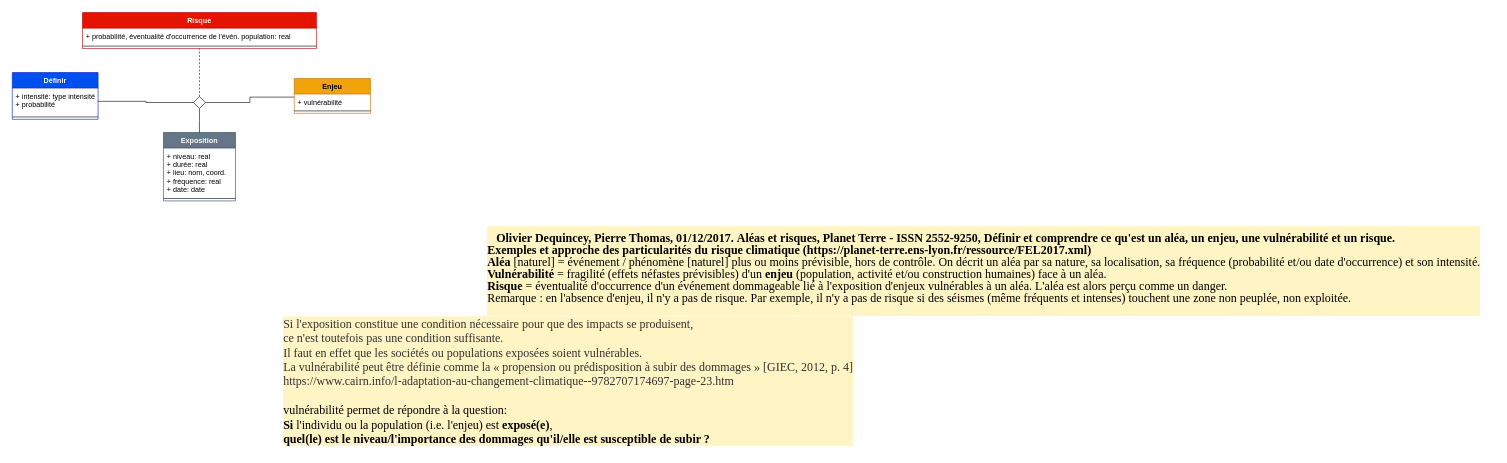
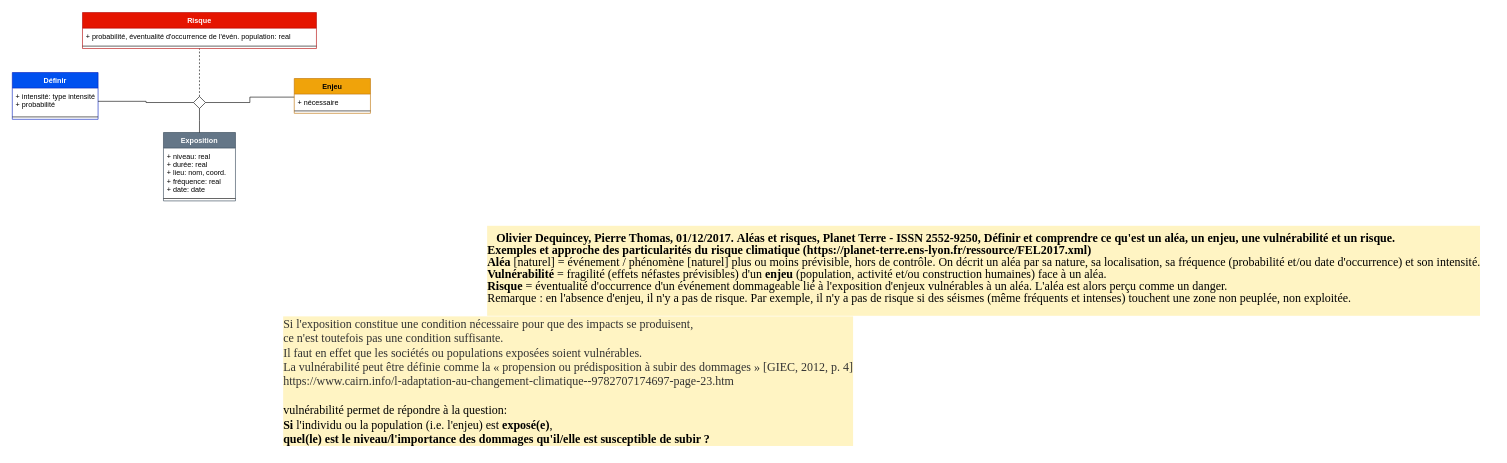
node "+ vulnérabilité": label "+ vulnérabilité" -> "+ nécessaire"
